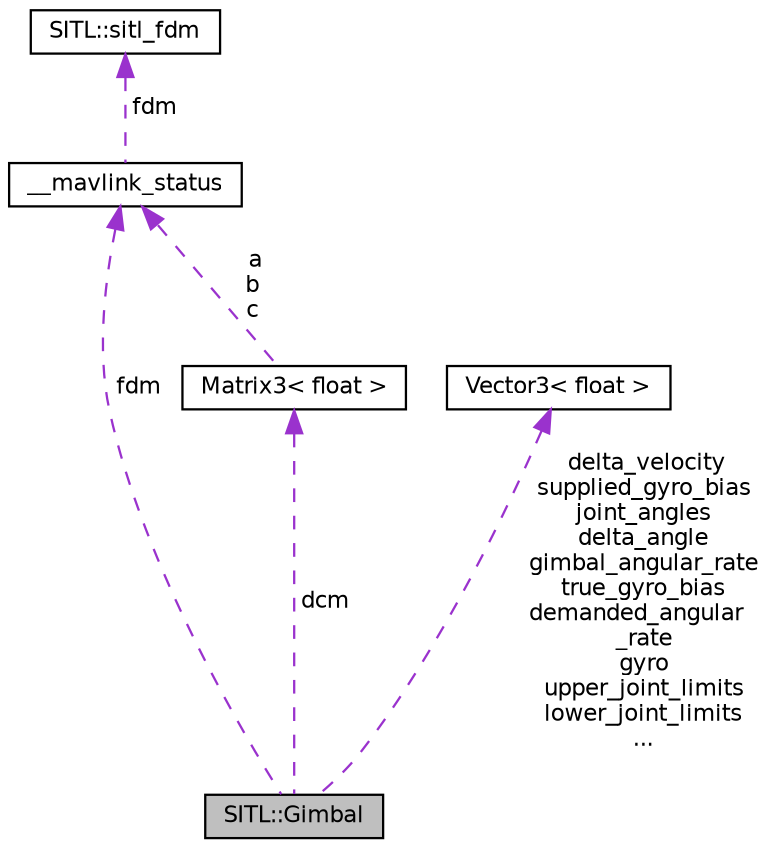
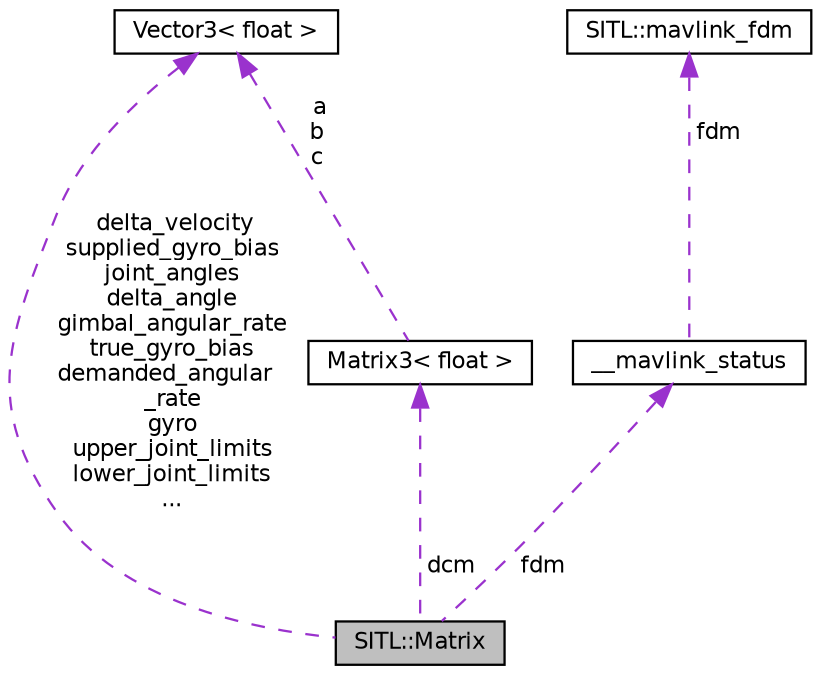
node "SITL::sitl_fdm": label "SITL::sitl_fdm" -> "SITL::mavlink_fdm"
edge "Matrix3< float >" -> "__mavlink_status": now "Matrix3< float >" -> "Vector3< float >"
node "SITL::Gimbal": label "SITL::Gimbal" -> "SITL::Matrix"
